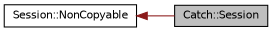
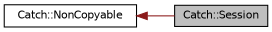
node "Session::NonCopyable": label "Session::NonCopyable" -> "Catch::NonCopyable"
